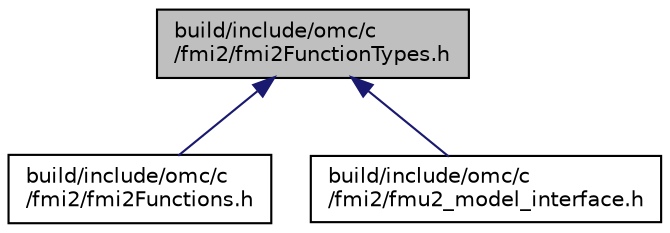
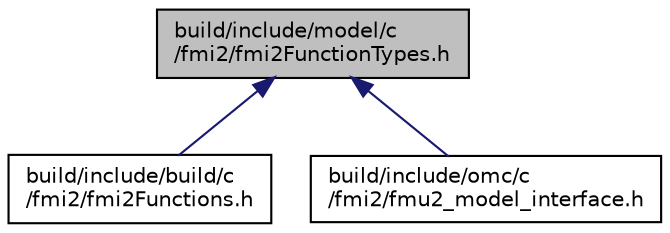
node "build/include/omc/c /fmi2/fmi2FunctionTypes.h": label "build/include/omc/c /fmi2/fmi2FunctionTypes.h" -> "build/include/model/c /fmi2/fmi2FunctionTypes.h"
node "build/include/omc/c /fmi2/fmi2Functions.h": label "build/include/omc/c /fmi2/fmi2Functions.h" -> "build/include/build/c /fmi2/fmi2Functions.h"
